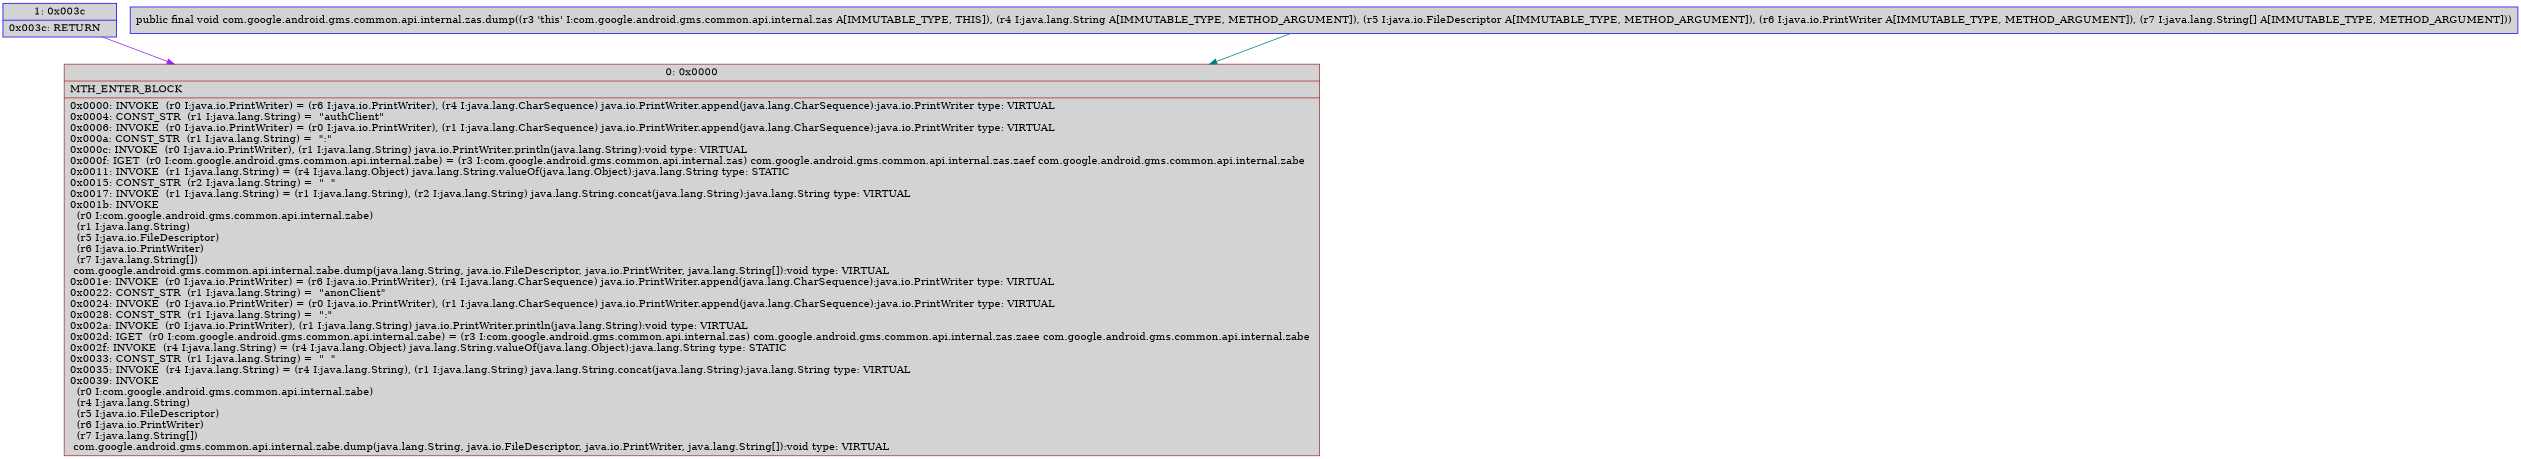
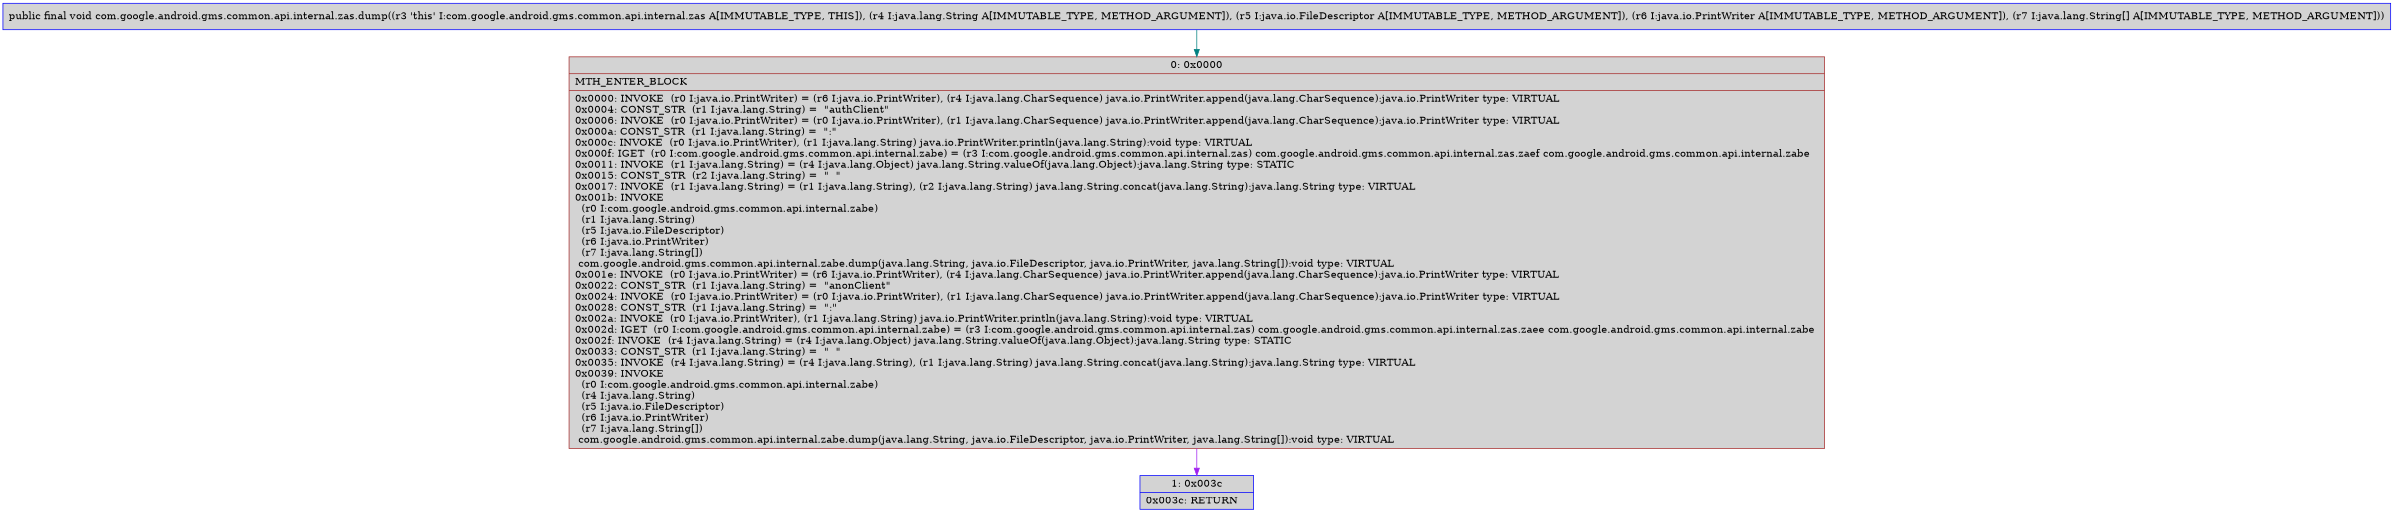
edge "1: 0x003c" -> "0: 0x0000": reversed
